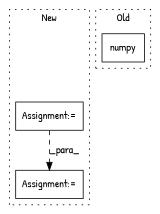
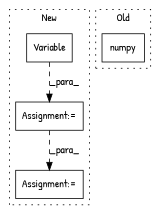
node "Variable": added
